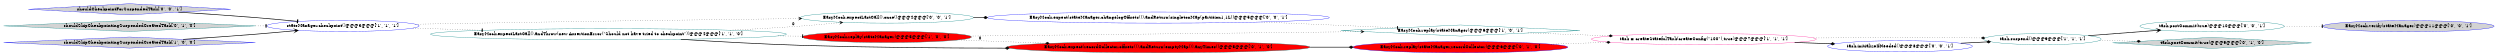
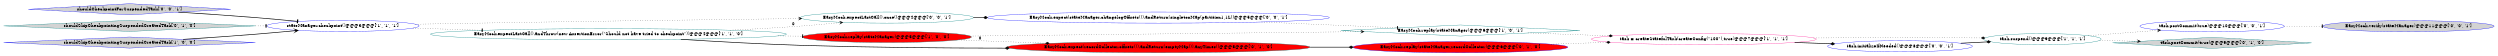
node "task.postCommit(true)@@@10@@@['0', '0', '1']": color teal -> blue
edge "task.suspend()@@@9@@@['1', '1', '1']" -> "task.postCommit(true)@@@10@@@['0', '0', '1']": style bold -> dotted
edge "task.suspend()@@@9@@@['1', '1', '1']" -> "task.postCommit(true)@@@9@@@['0', '1', '0']": arrowhead diamond -> vee
